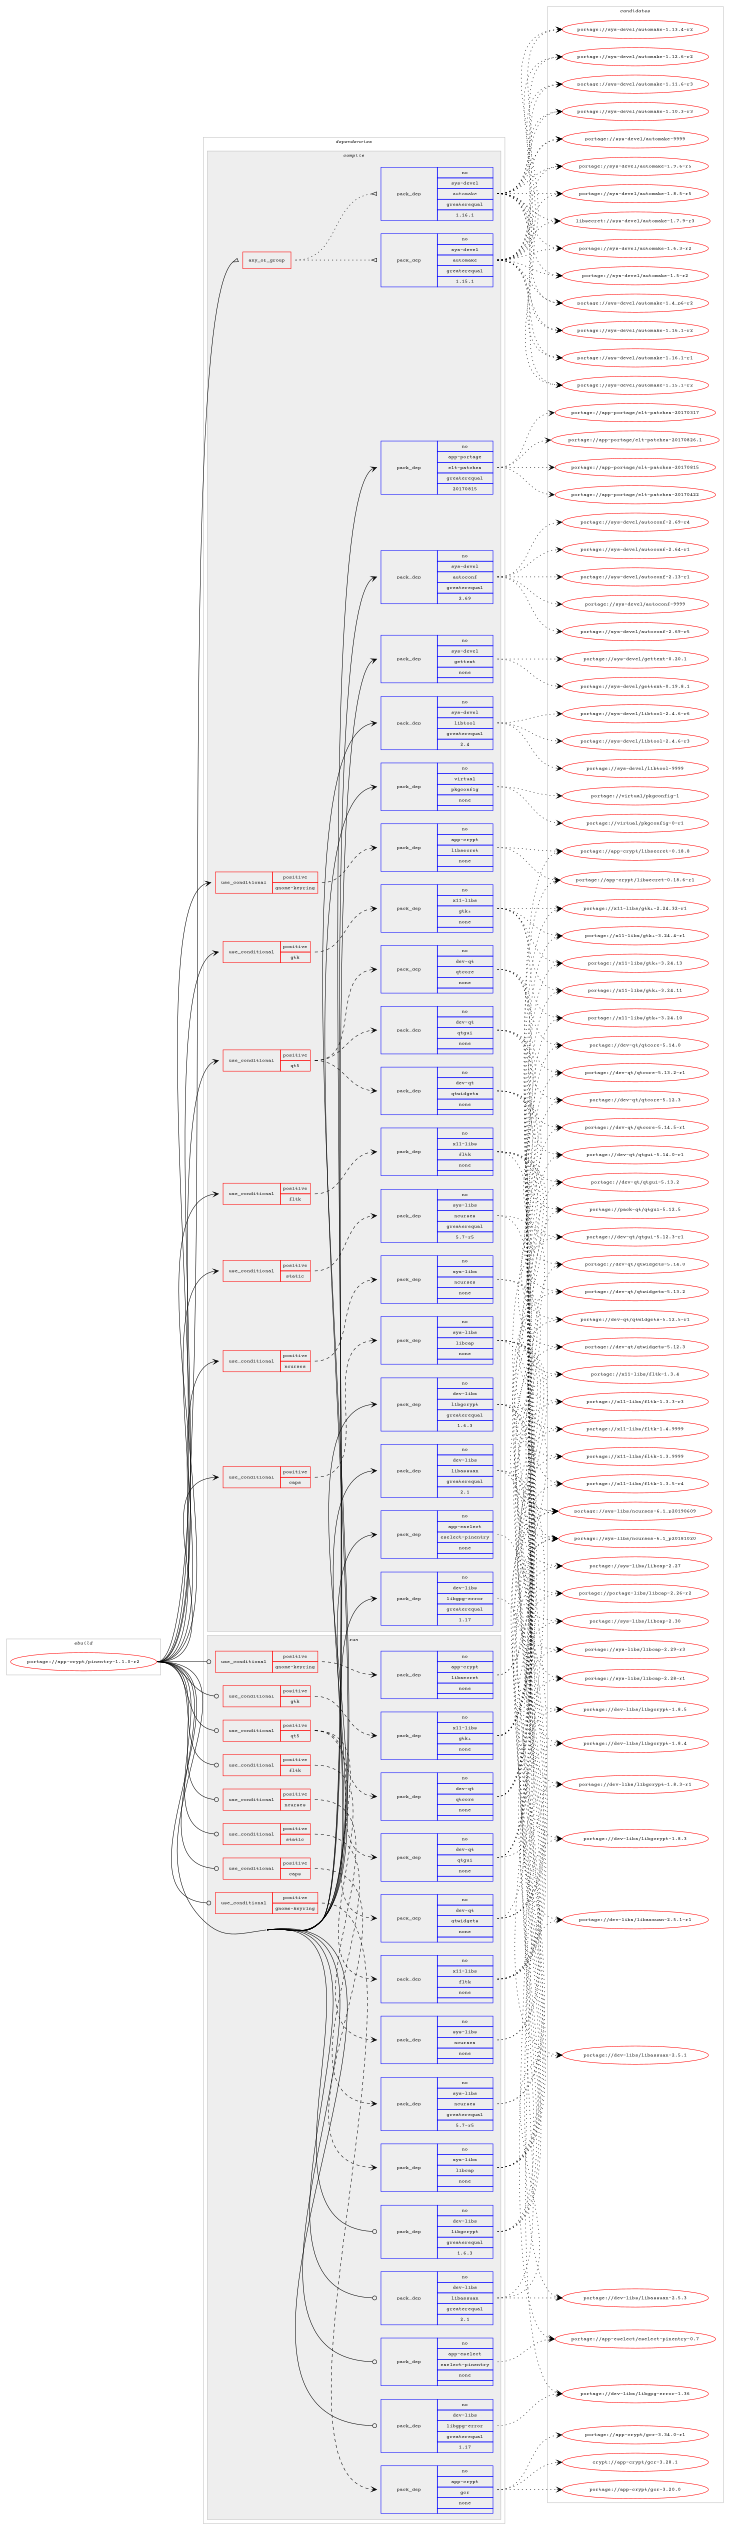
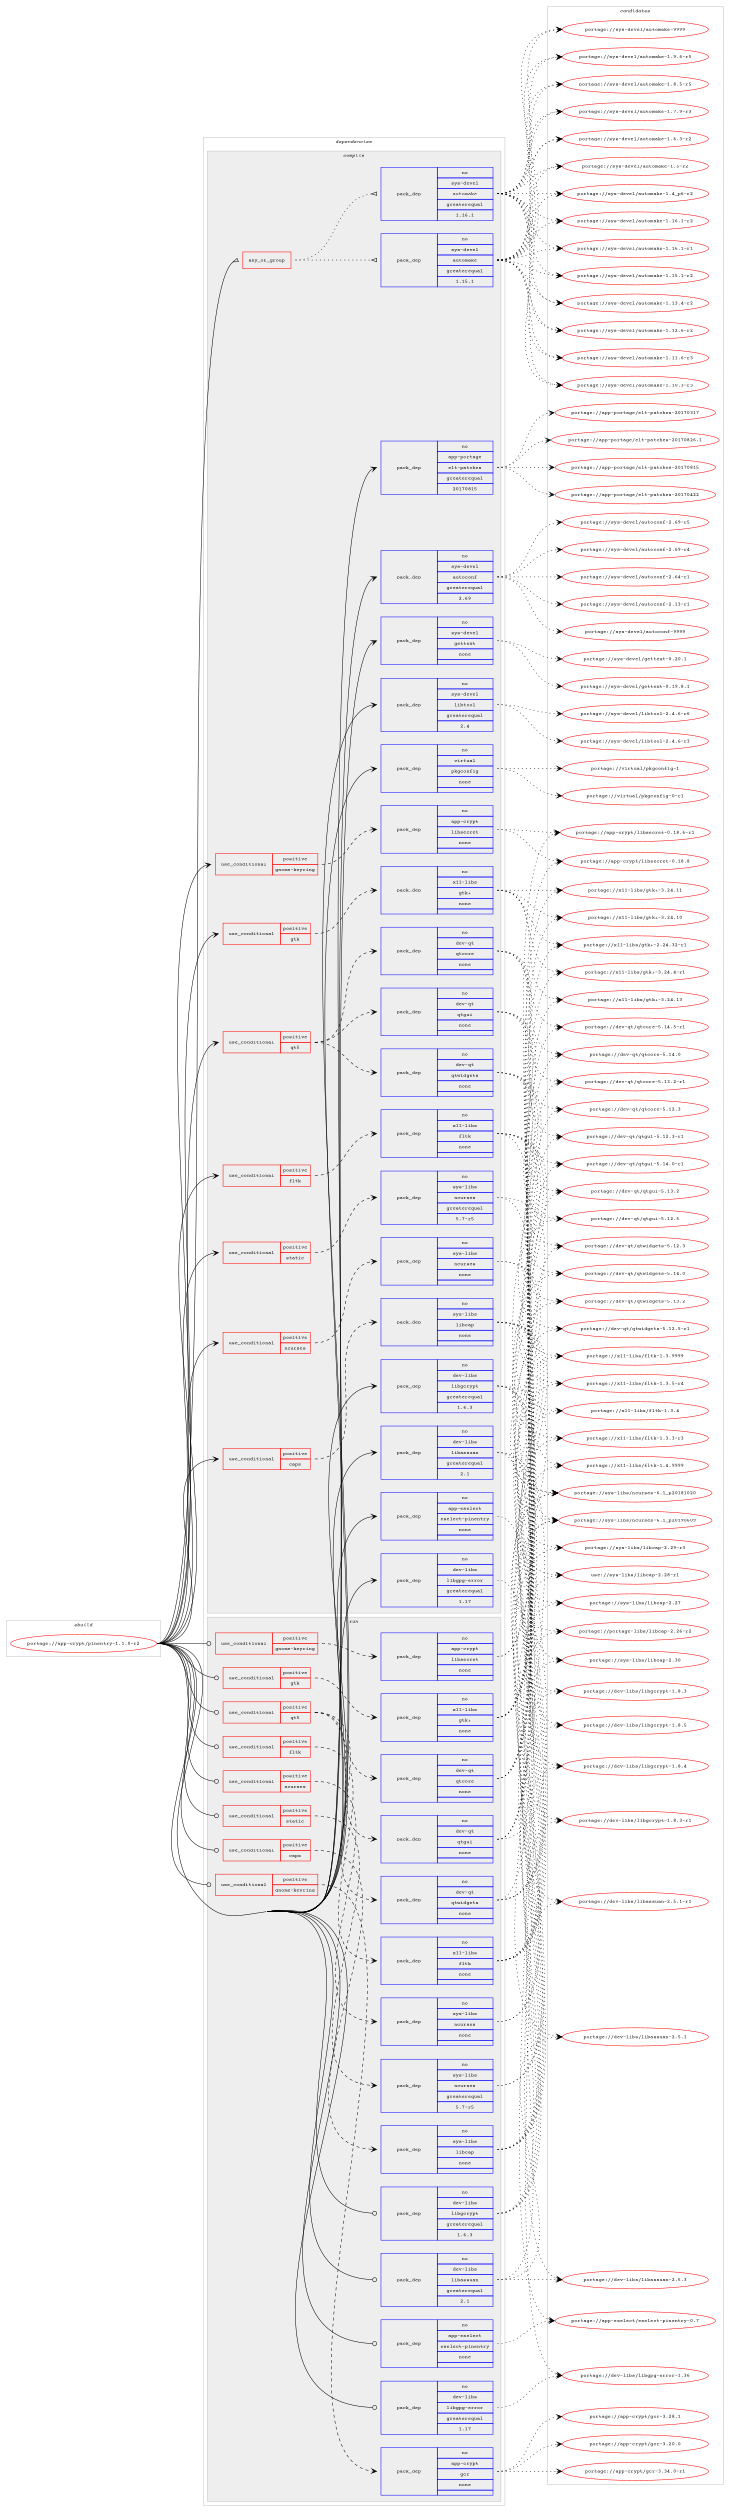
node "libsecret://sys-devel/automake-1.7.9-r3": label "libsecret://sys-devel/automake-1.7.9-r3" -> "portage://sys-devel/automake-1.7.9-r3"
node "portage://sys-devel/libtool-9999": removed
node "portage://pack-qt/qtgui-5.12.5": label "portage://pack-qt/qtgui-5.12.5" -> "portage://dev-qt/qtgui-5.12.5"
node "portage://sys-libs/libcap-2.28-r1": label "portage://sys-libs/libcap-2.28-r1" -> "use://sys-libs/libcap-2.28-r1"
node "crypt://app-crypt/gcr-3.28.1": label "crypt://app-crypt/gcr-3.28.1" -> "portage://app-crypt/gcr-3.28.1"
